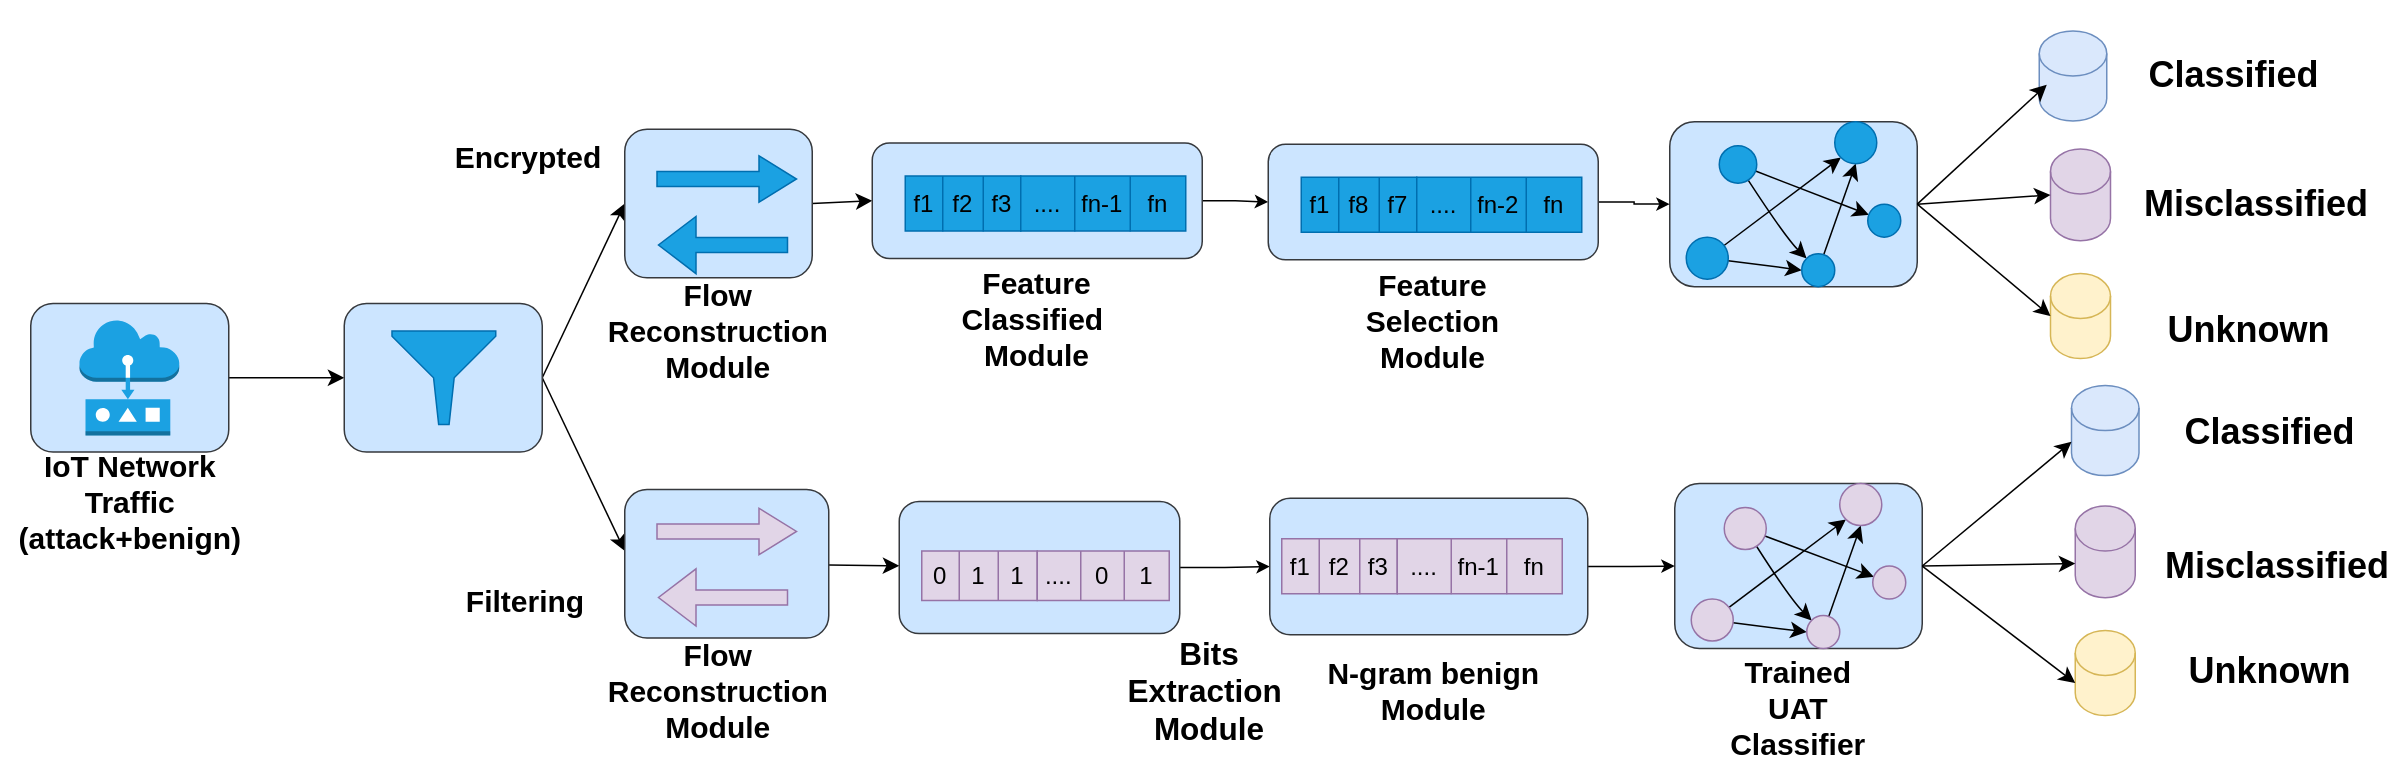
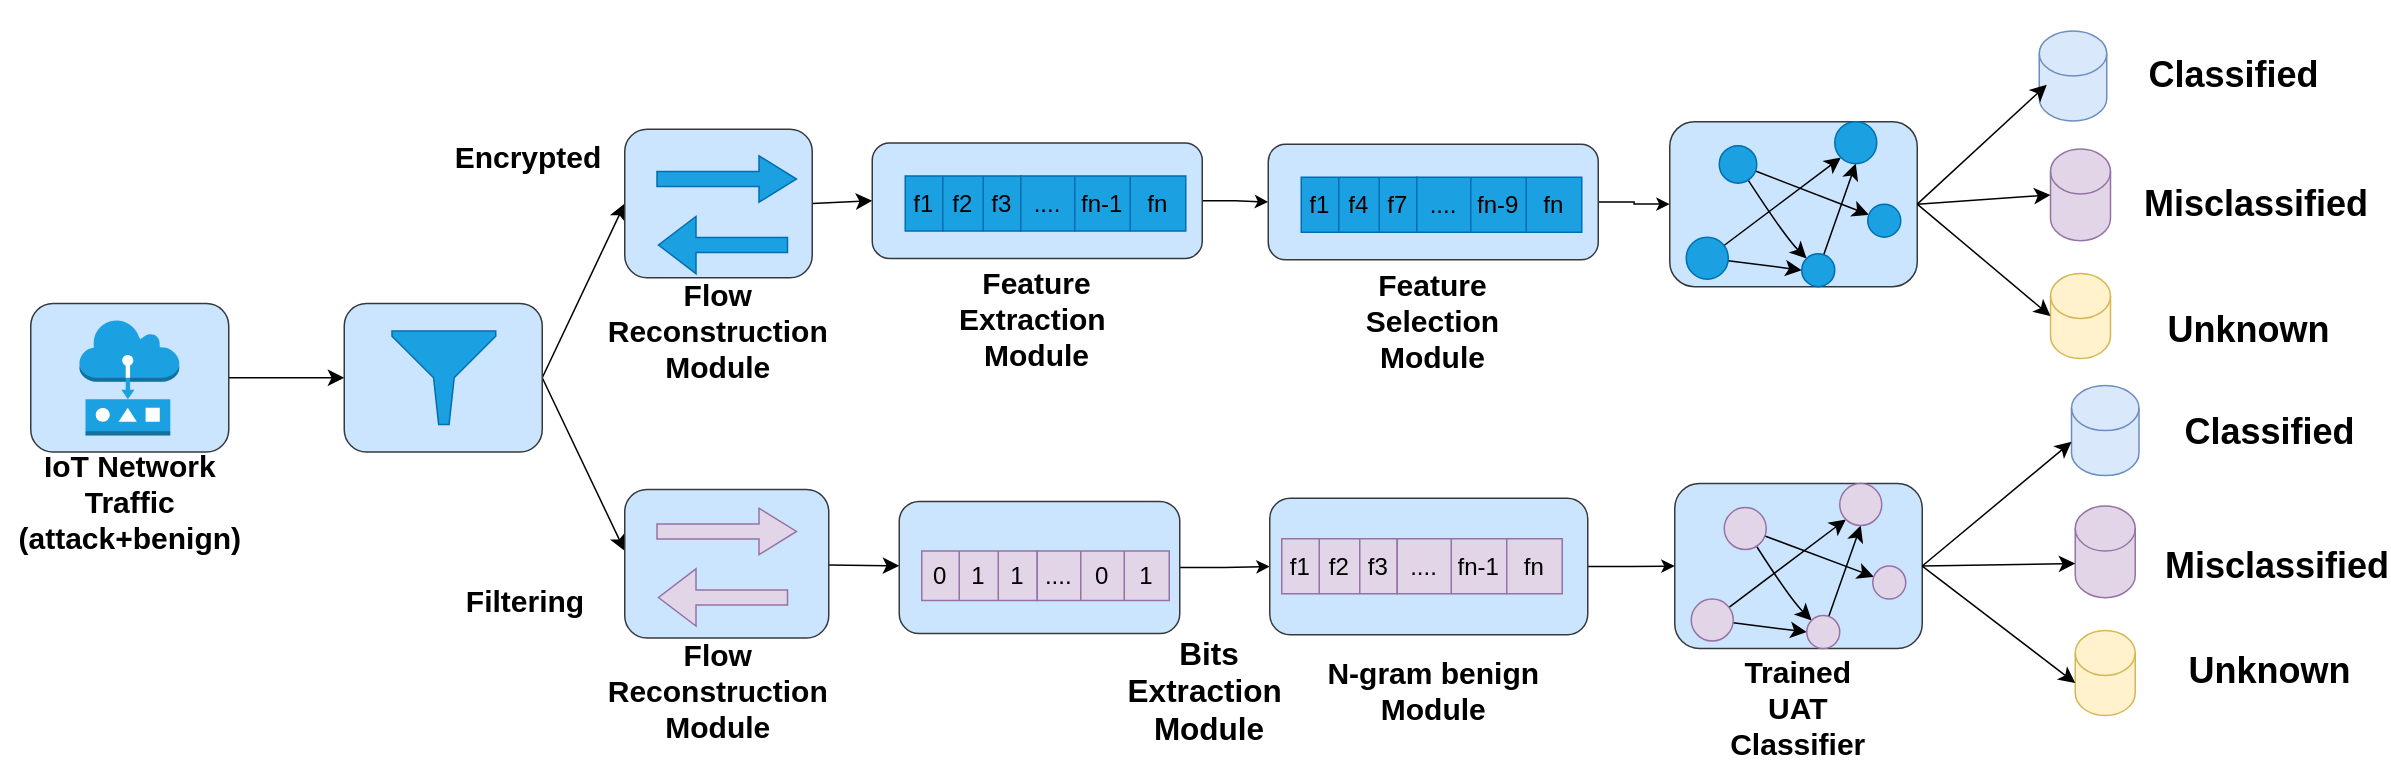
node "f8": label "f8" -> "f4"
node "fn-2": label "fn-2" -> "fn-9"
node "Feature Classified Module": label "Feature Classified Module" -> "Feature Extraction Module"
